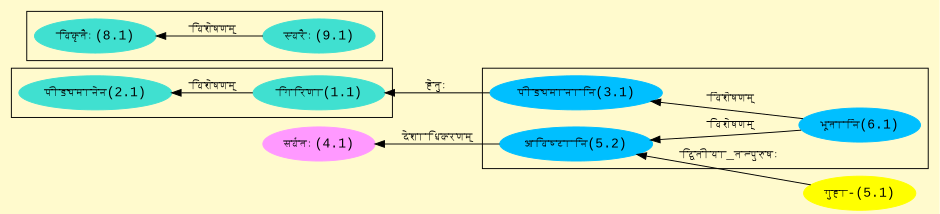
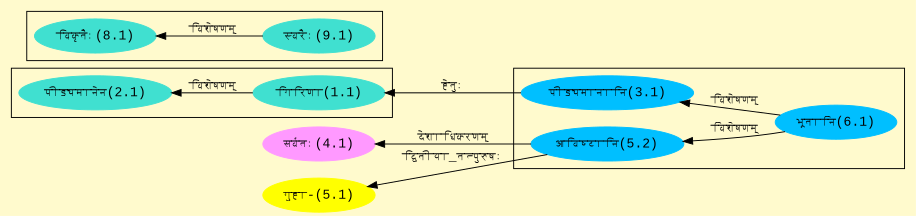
edge "गुहा-(5.1)" -> "आविष्टानि(5.2)": reversed
